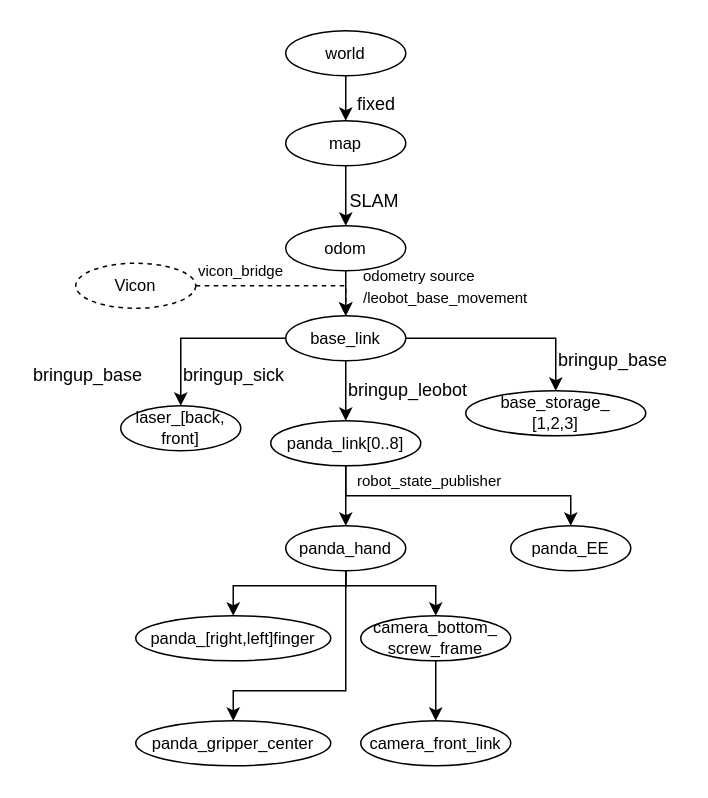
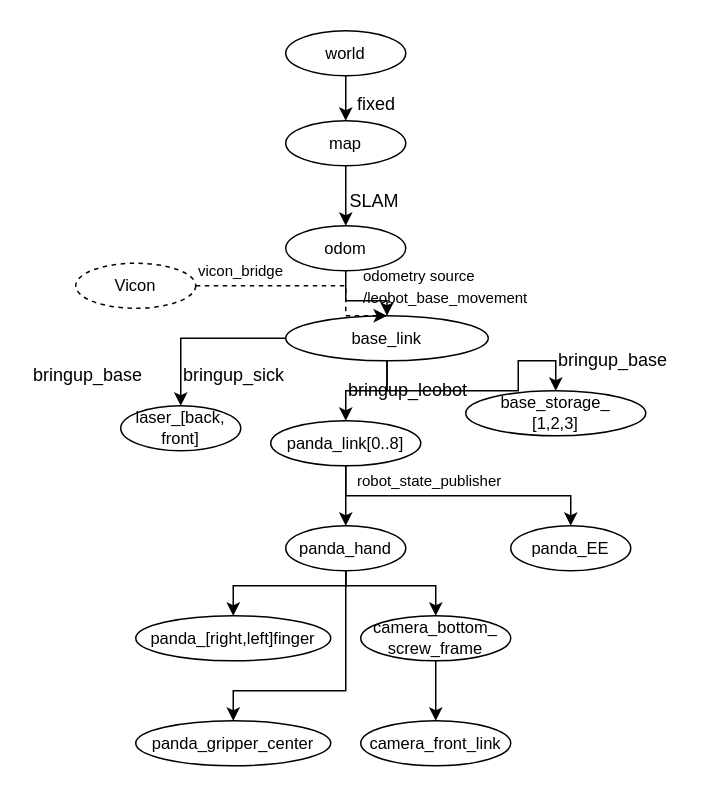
node "base_link": size 120x45 -> 203x45
